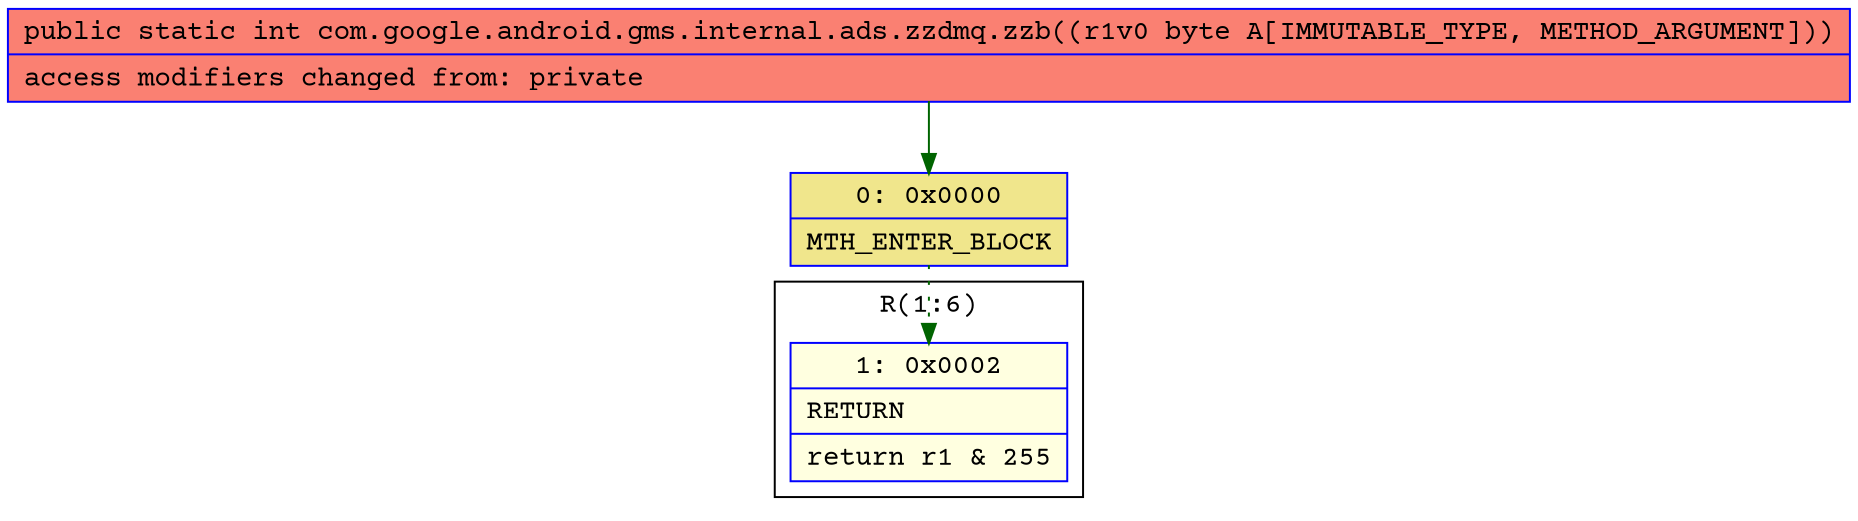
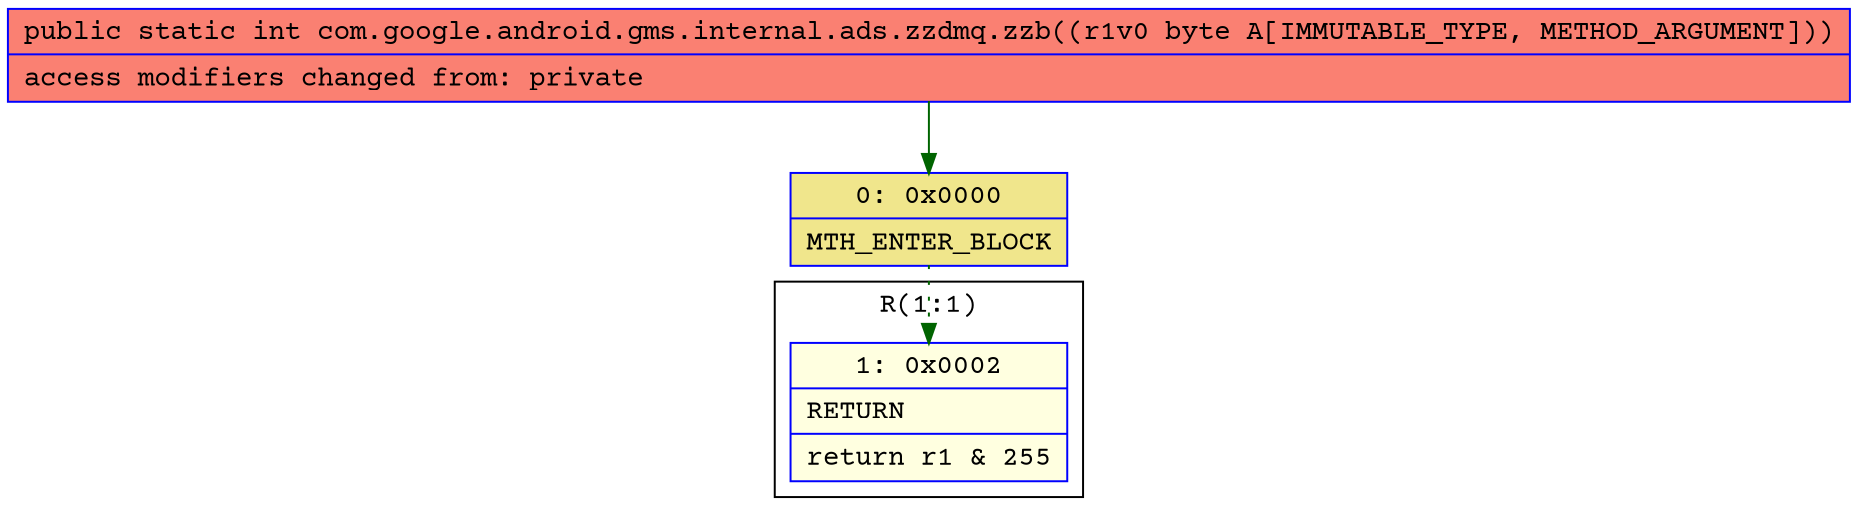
cluster "R(1:6)": label "R(1:6)" -> "R(1:1)"
